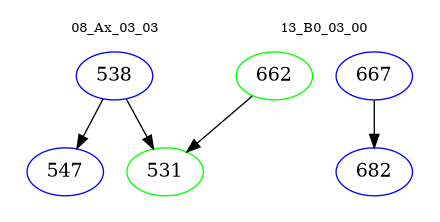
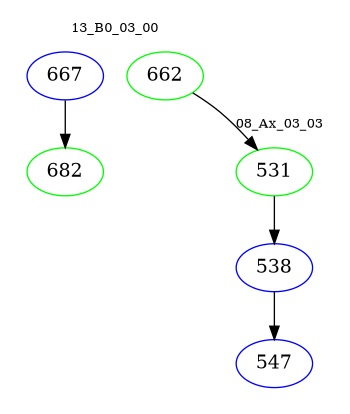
edge "538" -> "531": reversed
node "682": color blue -> green
